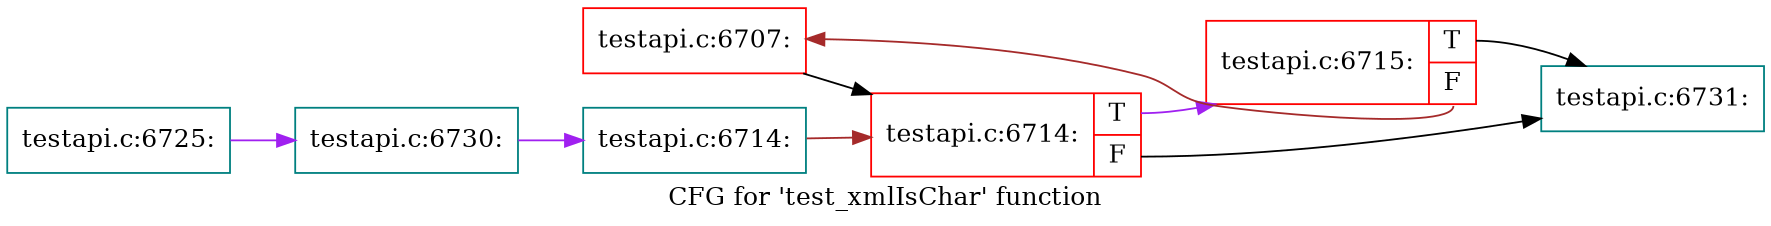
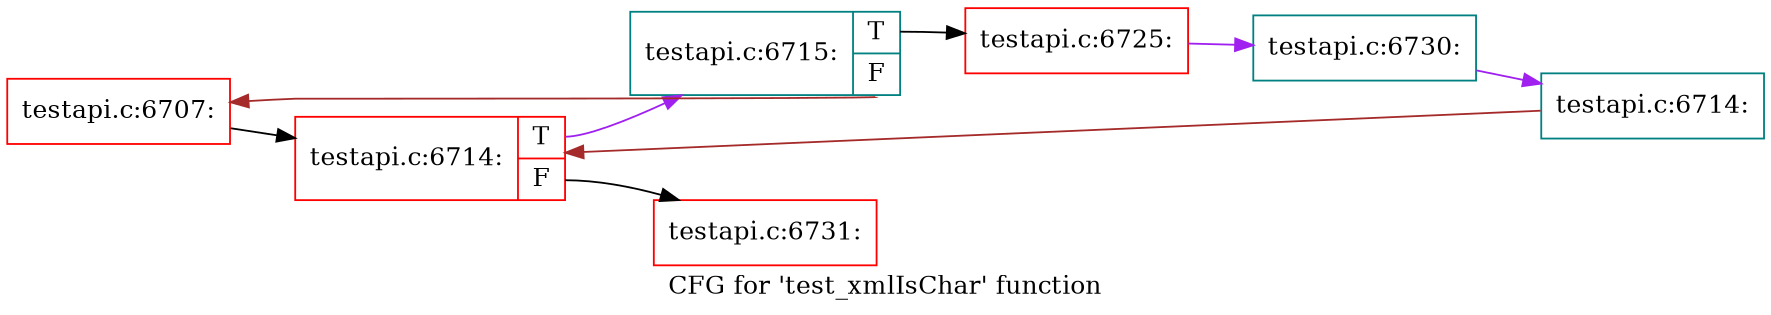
edge "testapi.c:6715:" -> "testapi.c:6731:": now "testapi.c:6715:" -> "testapi.c:6725:"
node "testapi.c:6715:": color red -> teal
node "testapi.c:6731:": color teal -> red
node "testapi.c:6725:": color teal -> red
